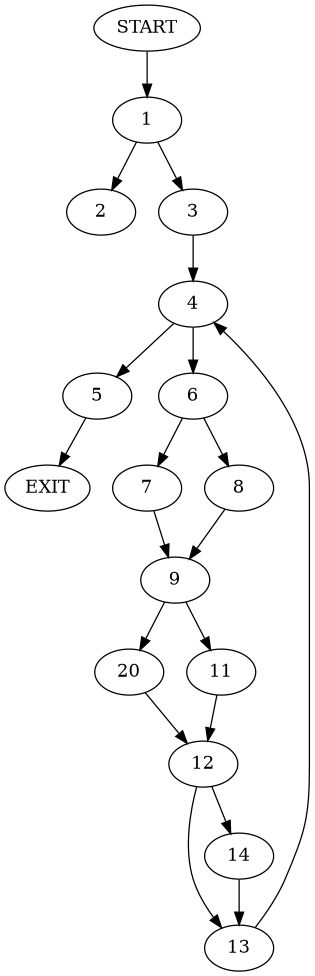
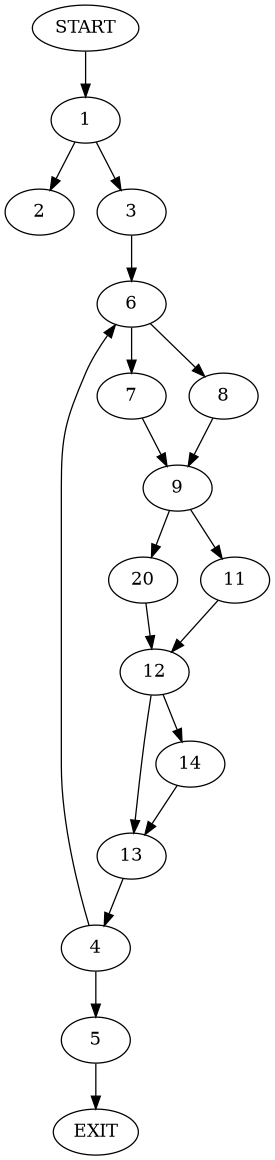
edge "3" -> "4": now "3" -> "6"
